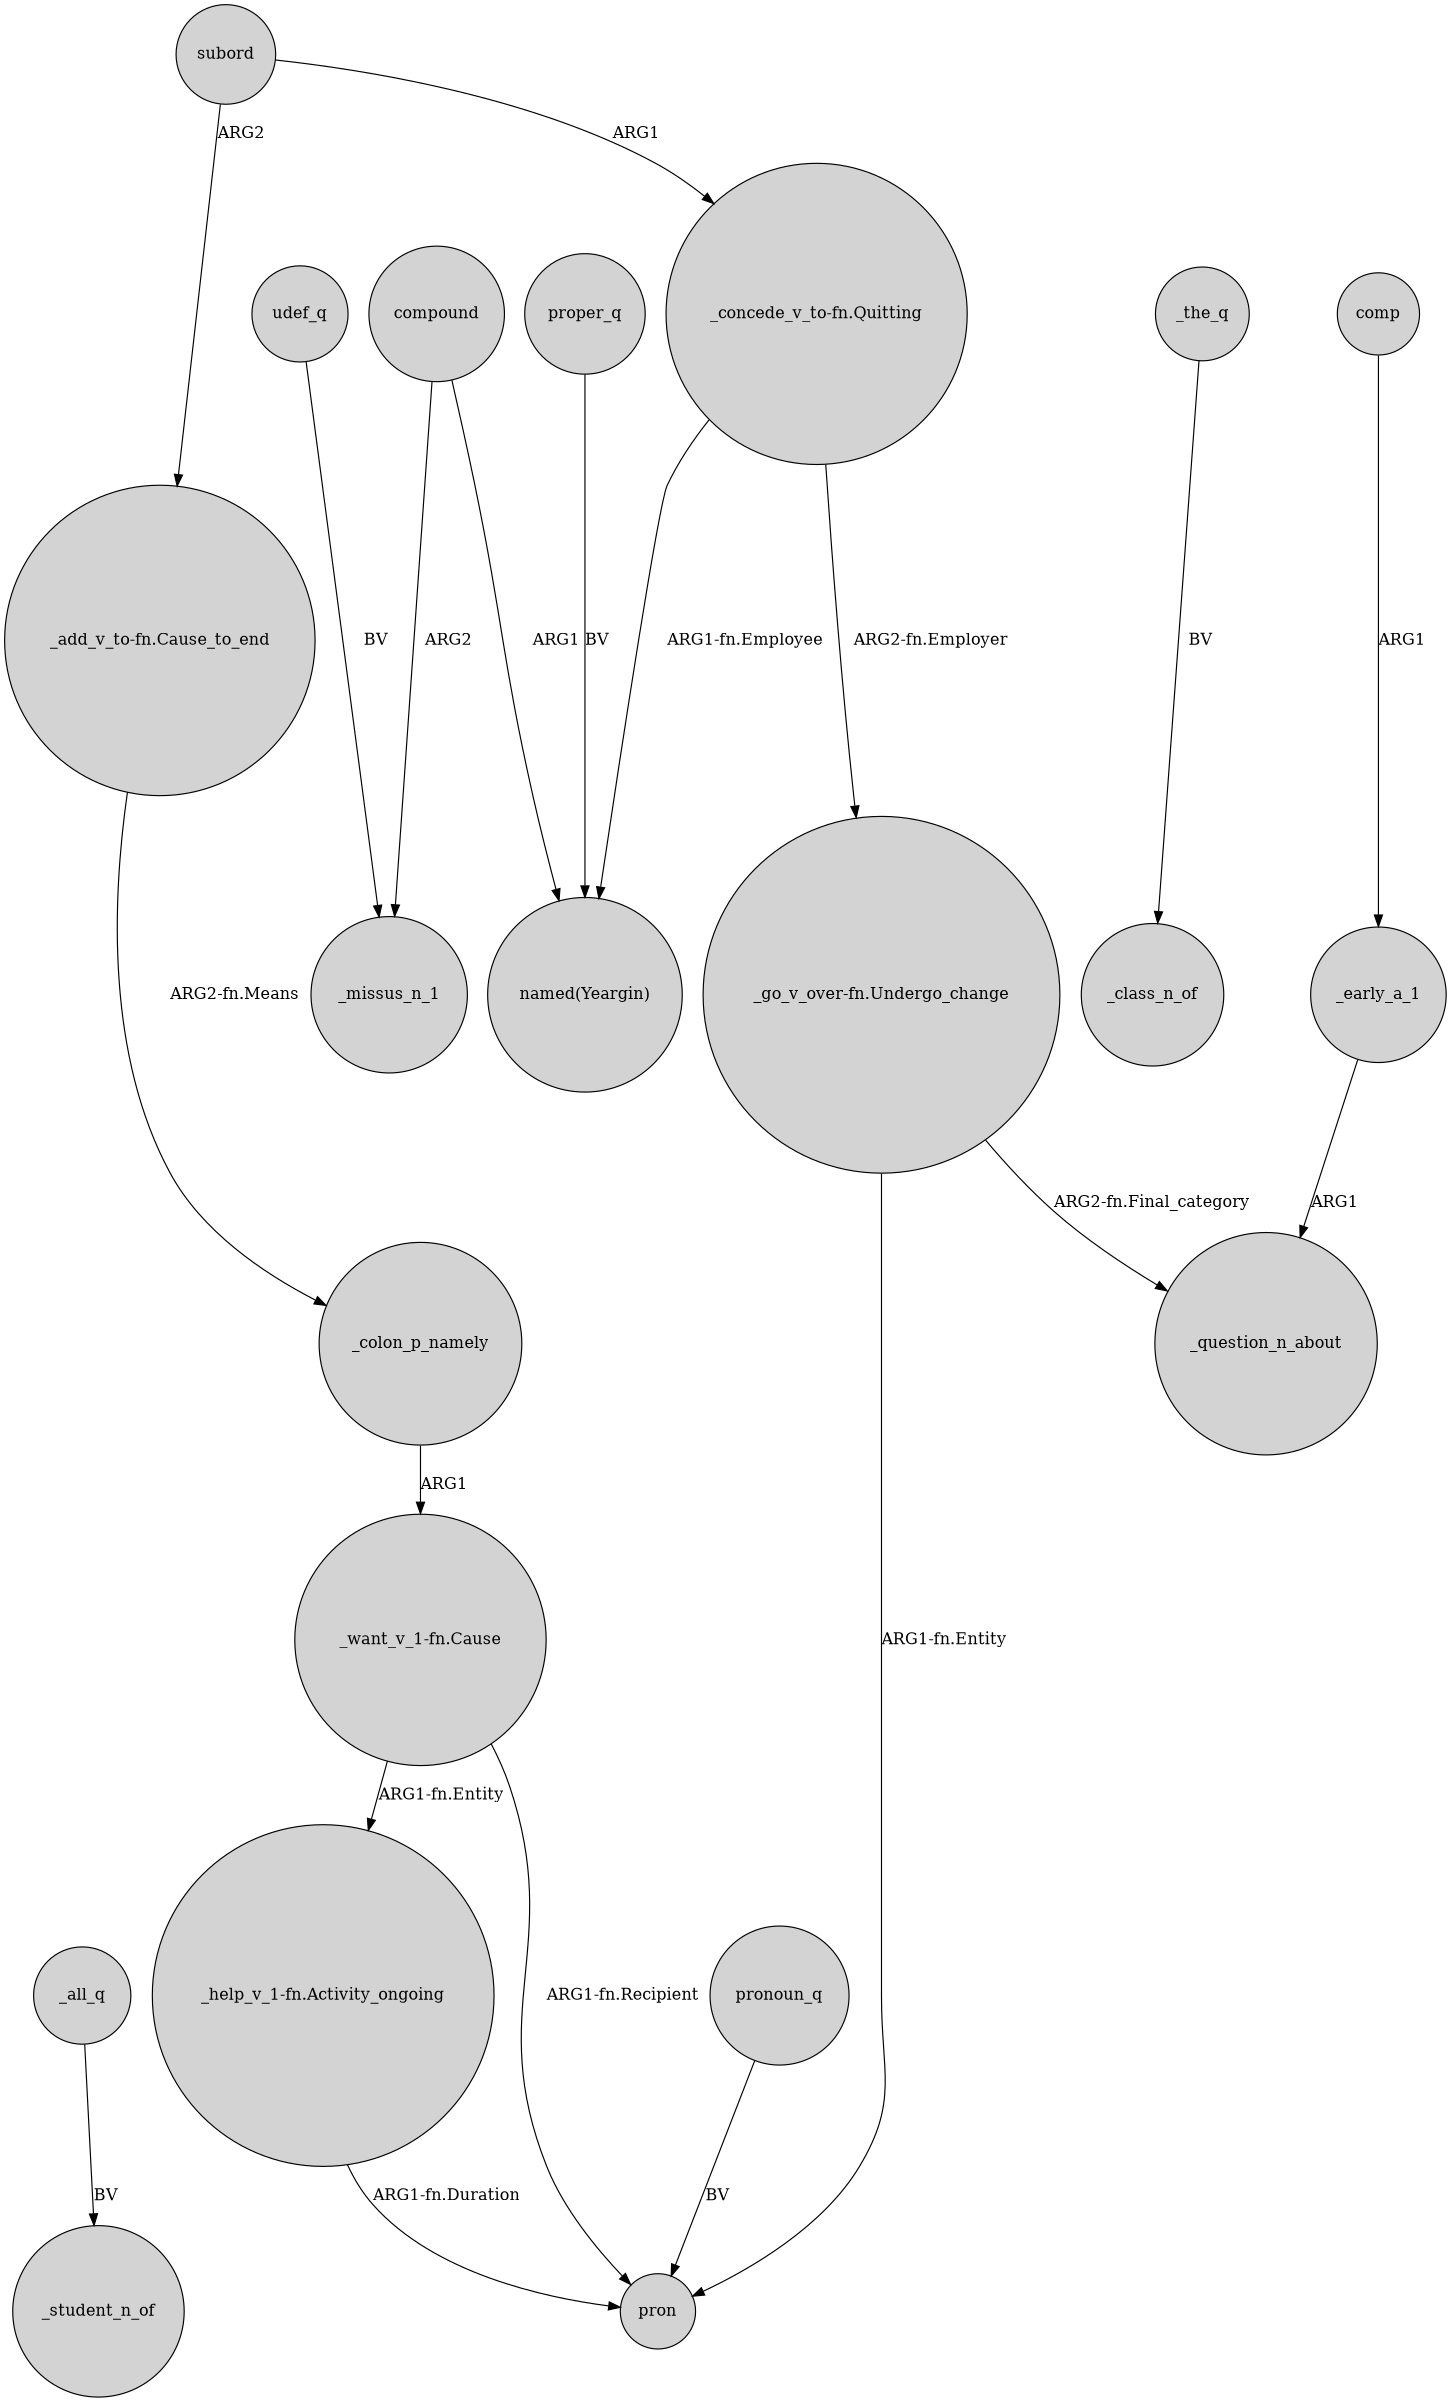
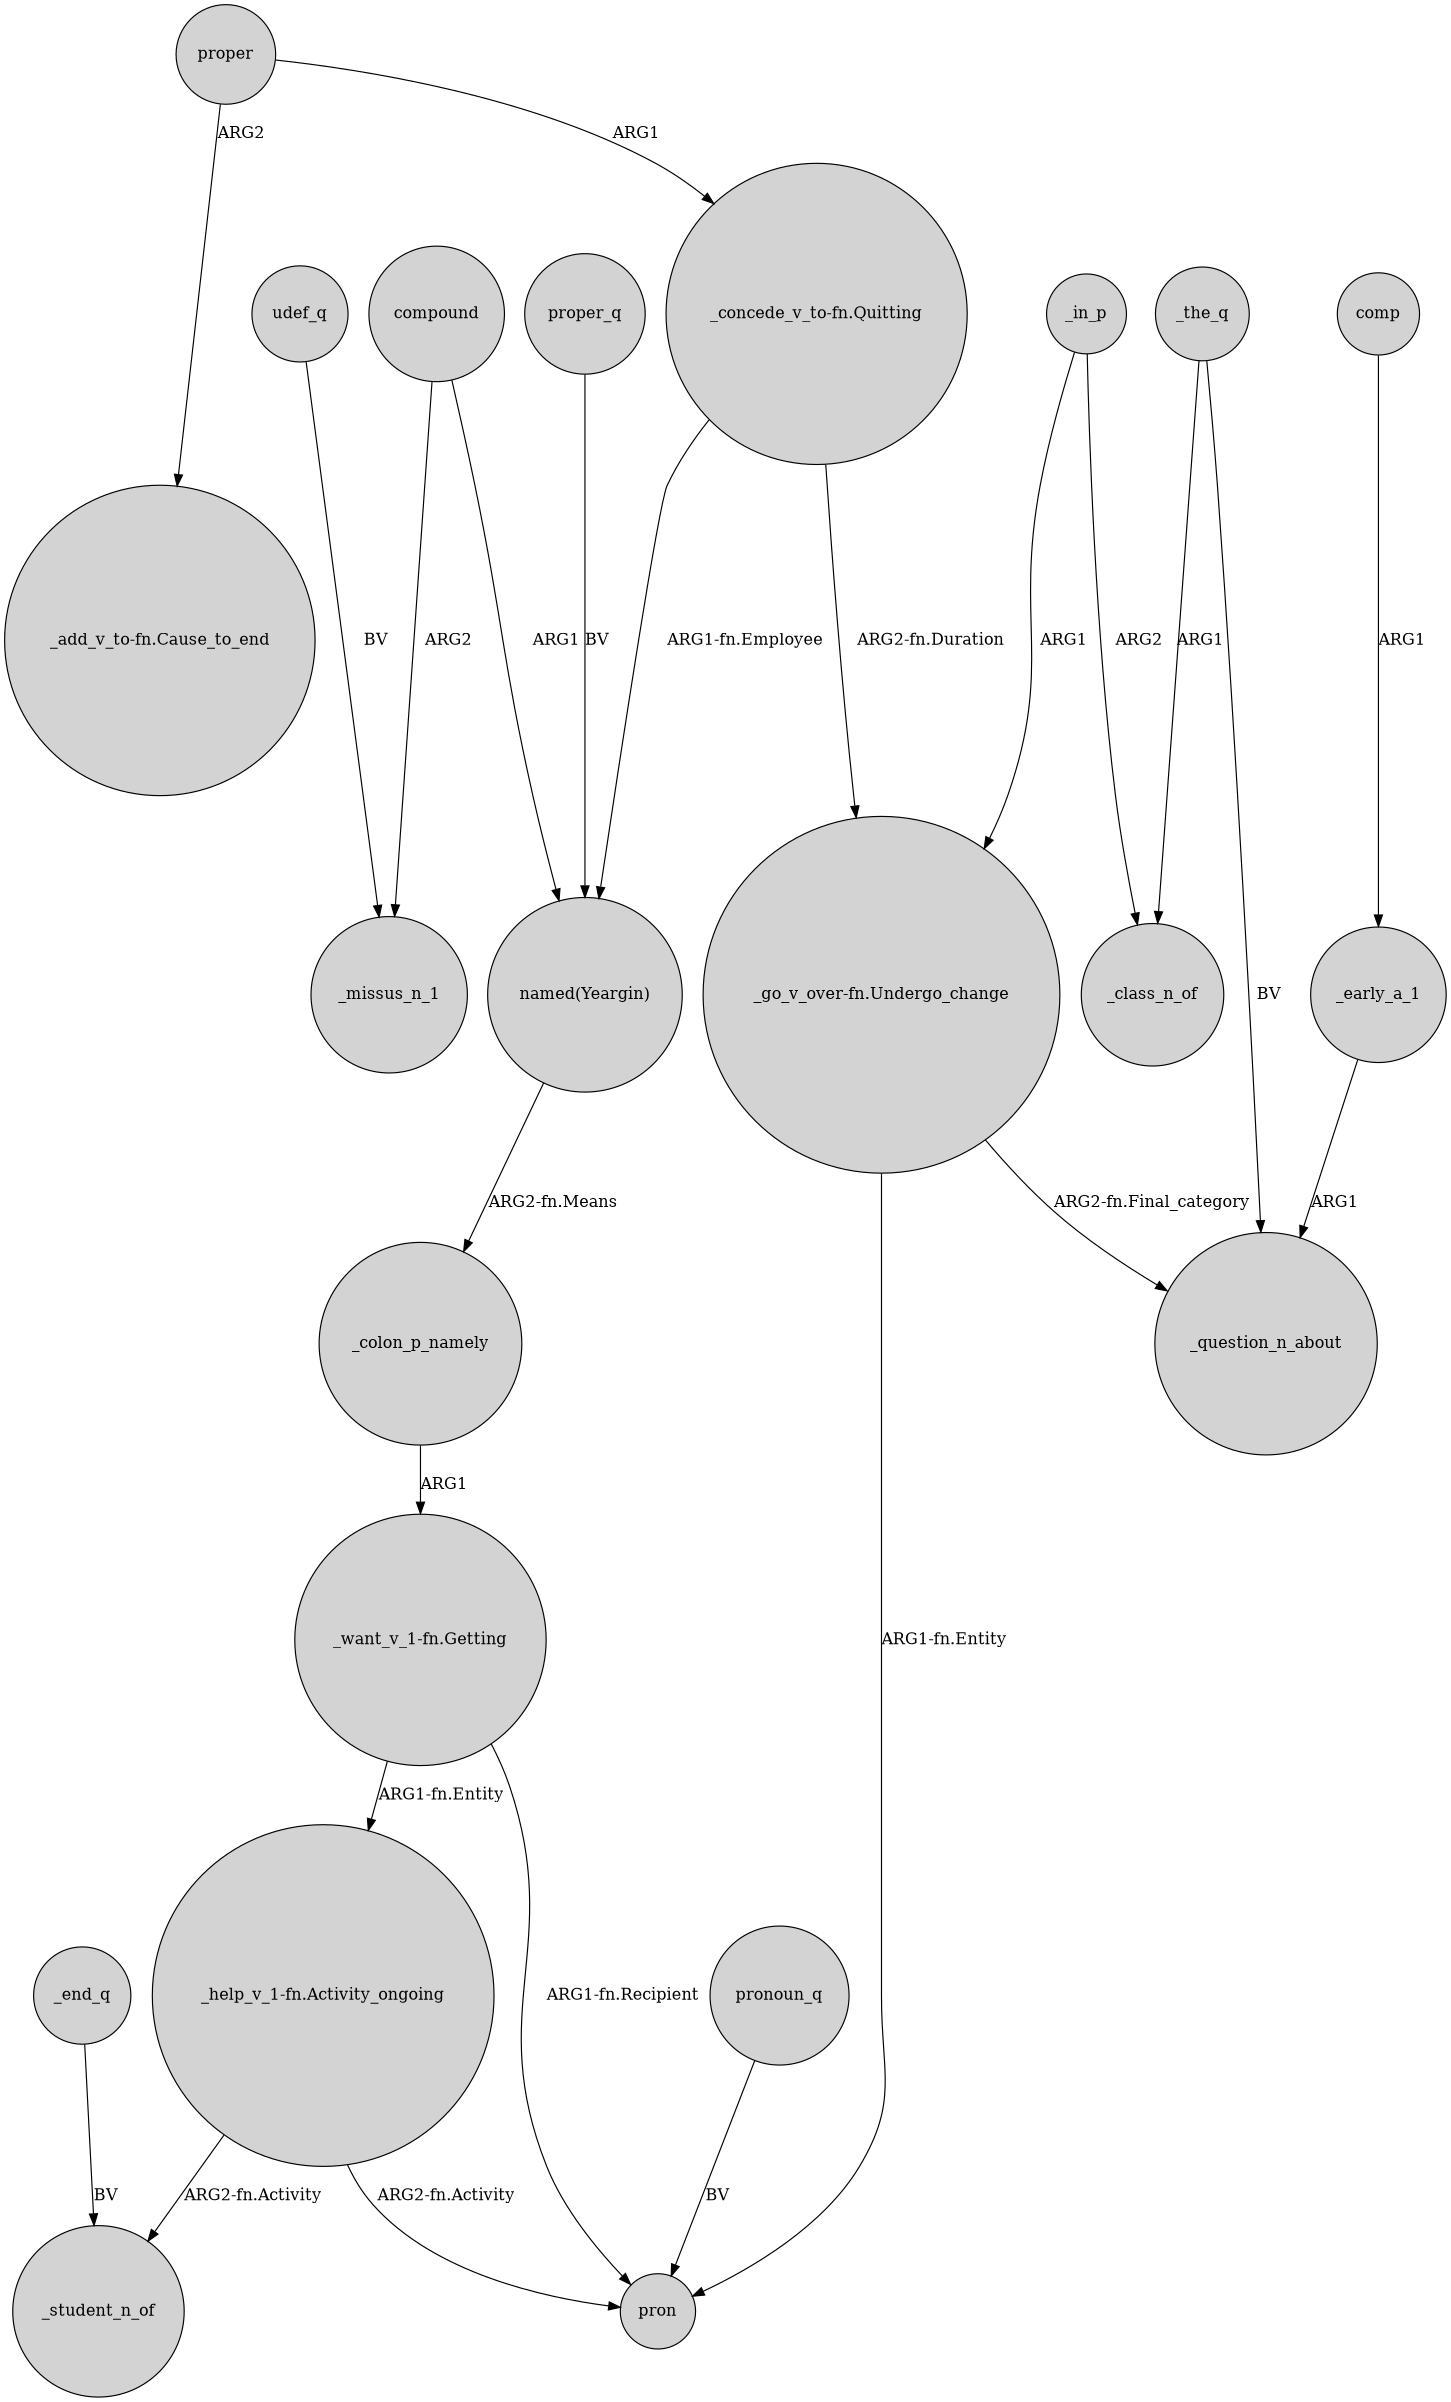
node "subord": label "subord" -> "proper"
node "_in_p": added
edge "_concede_v_to-fn.Quitting" -> "_go_v_over-fn.Undergo_change": label "ARG2-fn.Employer" -> "ARG2-fn.Duration"
edge "_the_q" -> "_class_n_of": label "BV" -> "ARG1"
edge "_the_q" -> "_question_n_about": added, label "BV"
edge "_add_v_to-fn.Cause_to_end" -> "_colon_p_namely": now "named(Yeargin)" -> "_colon_p_namely"
node "_want_v_1-fn.Cause": label "_want_v_1-fn.Cause" -> "_want_v_1-fn.Getting"
node "_all_q": label "_all_q" -> "_end_q"
edge "_help_v_1-fn.Activity_ongoing" -> "_student_n_of": added, label "ARG2-fn.Activity"
edge "_help_v_1-fn.Activity_ongoing" -> "pron": label "ARG1-fn.Duration" -> "ARG2-fn.Activity"
